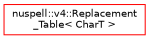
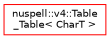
node "nuspell::v4::Replacement _Table< CharT >": label "nuspell::v4::Replacement _Table< CharT >" -> "nuspell::v4::Table _Table< CharT >"
